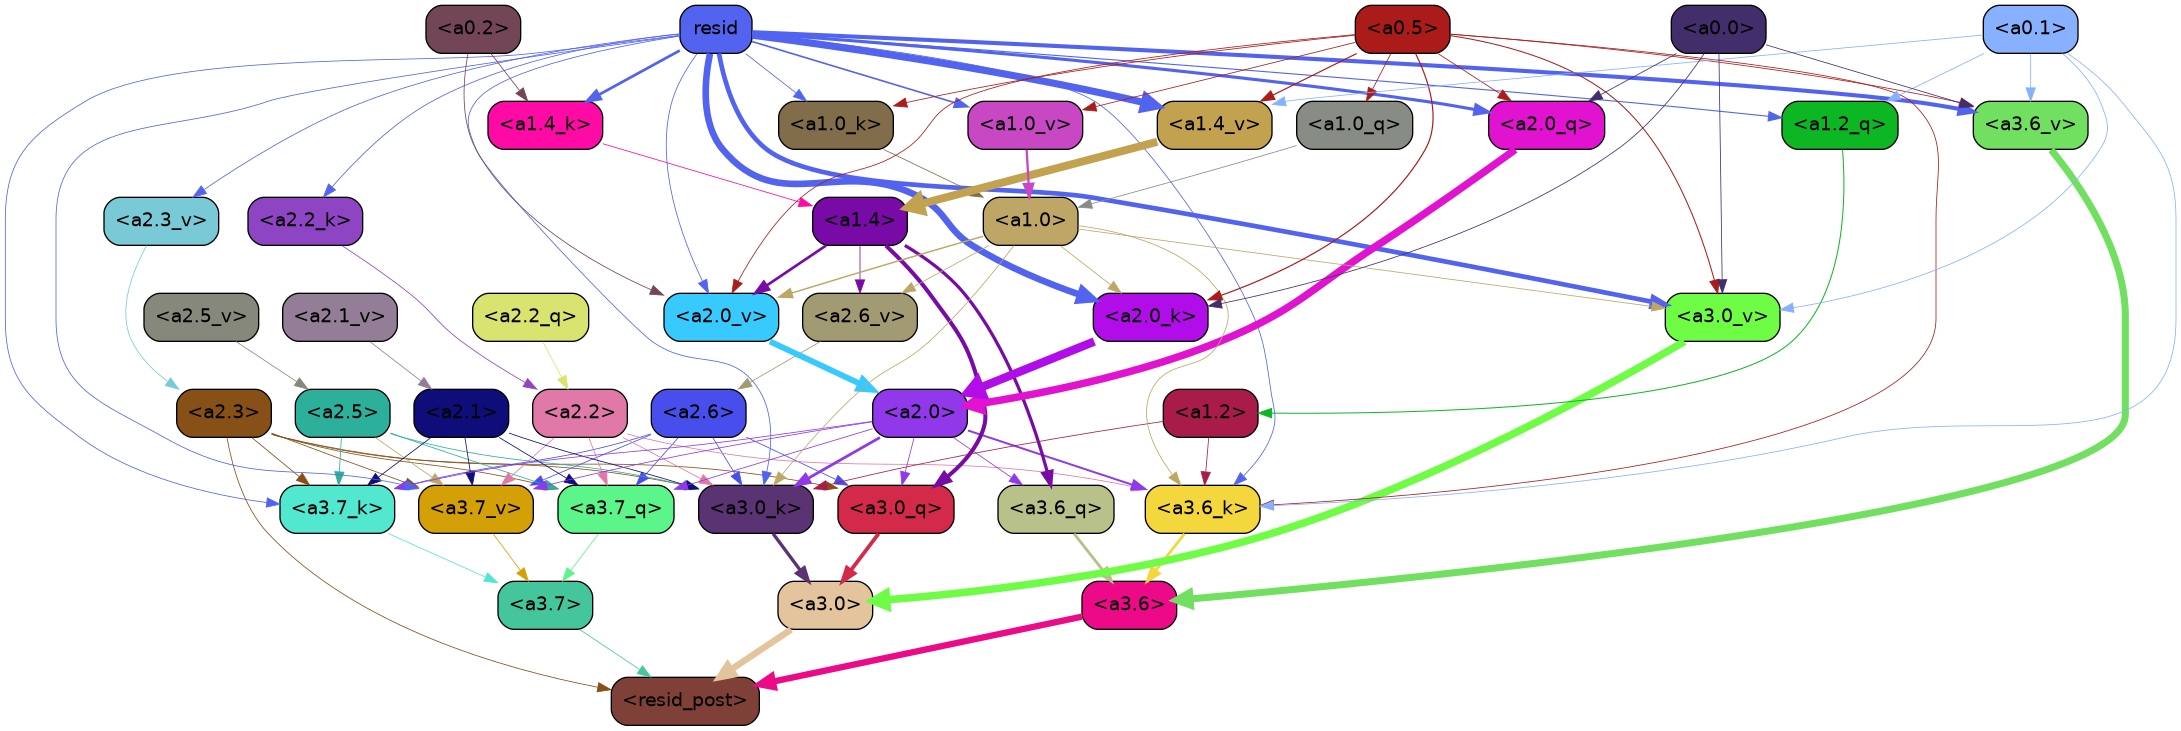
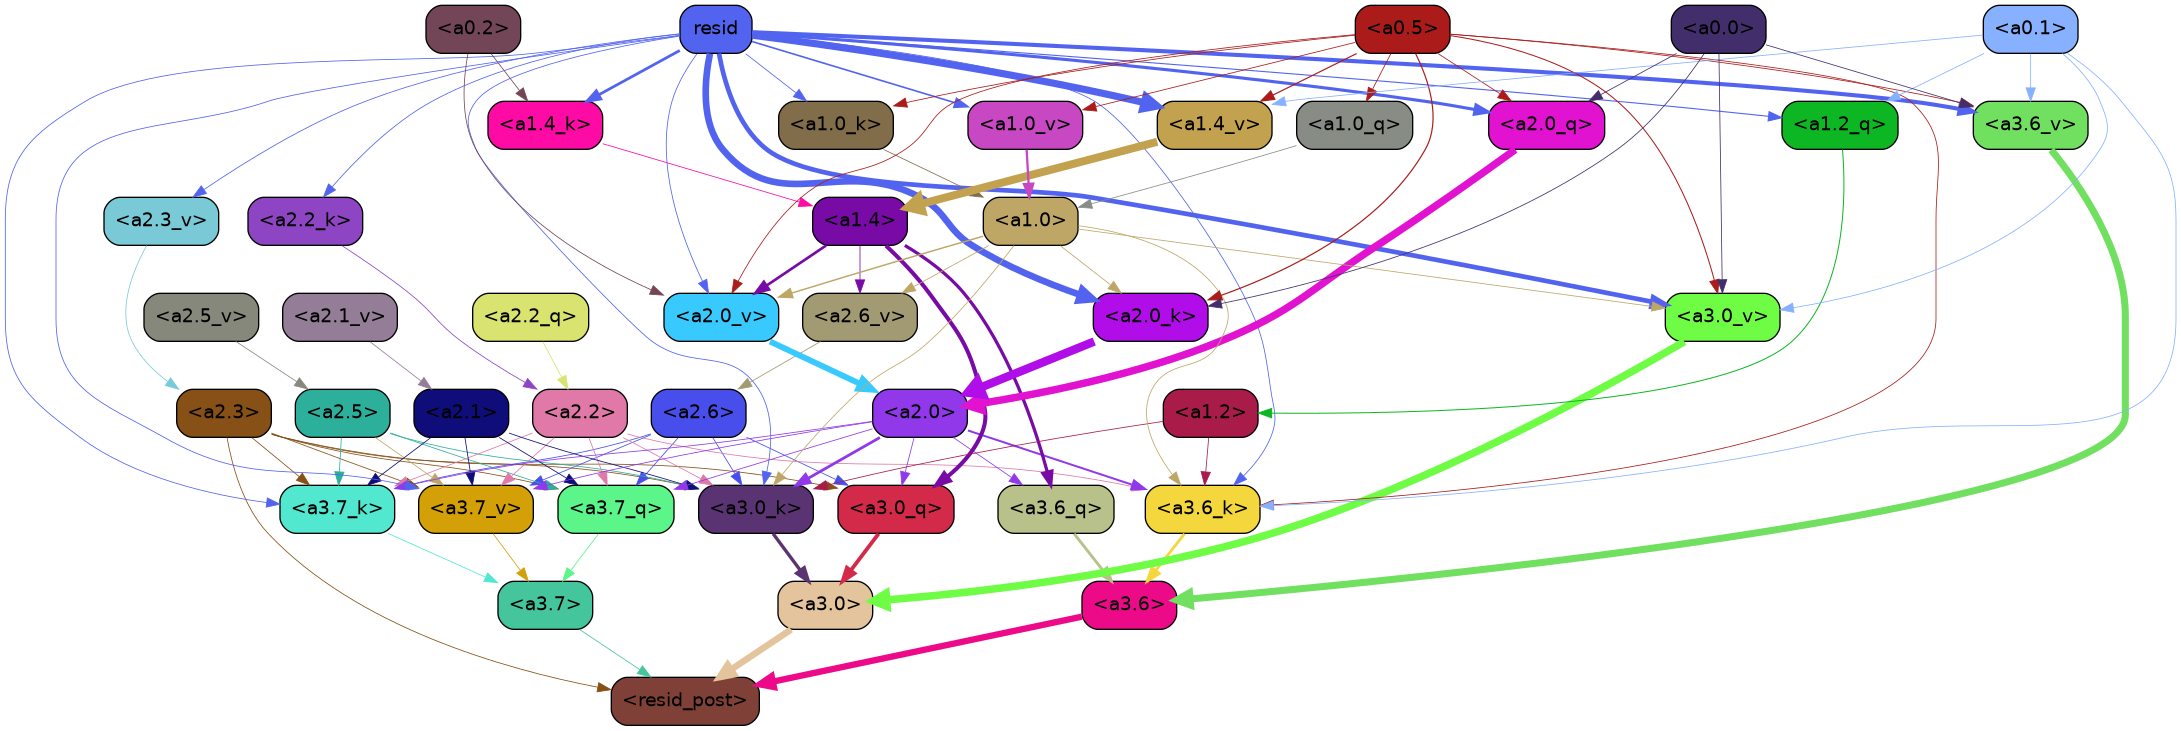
edge "<a2.2>" -> "<a3.7_k>": added
